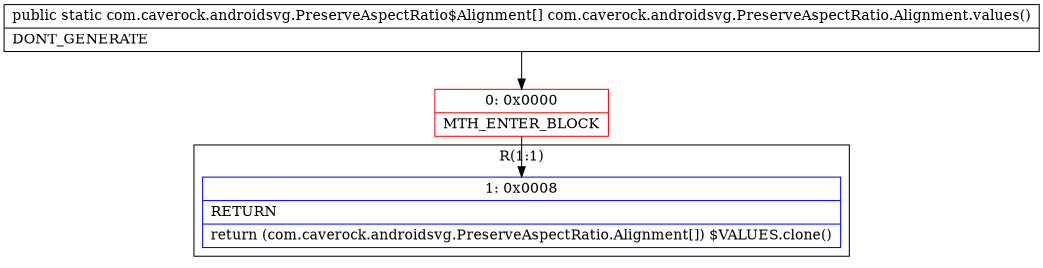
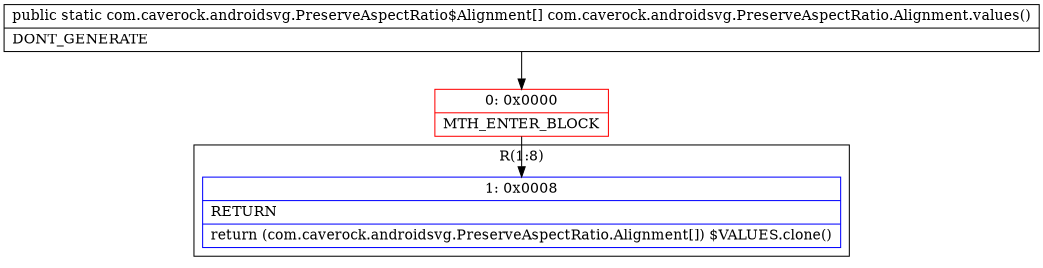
cluster "R(1:1)": label "R(1:1)" -> "R(1:8)"
